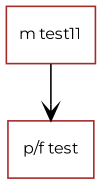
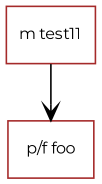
node "p/f test": label "p/f test" -> "p/f foo"
